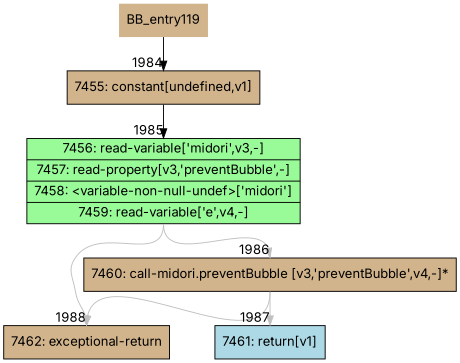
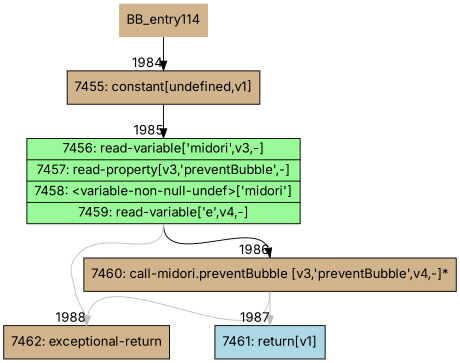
node "BB_entry119": label "BB_entry119" -> "BB_entry114"
edge "7456: read-variable['midori',v3,-]" -> "7460: call-midori.preventBubble [v3,'preventBubble',v4,-]*": color gray -> black
